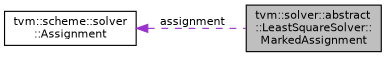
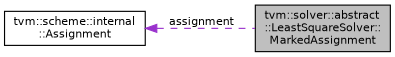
node "tvm::scheme::solver ::Assignment": label "tvm::scheme::solver ::Assignment" -> "tvm::scheme::internal ::Assignment"
